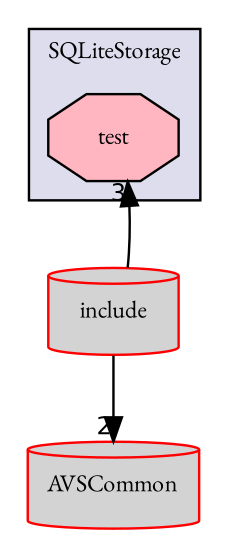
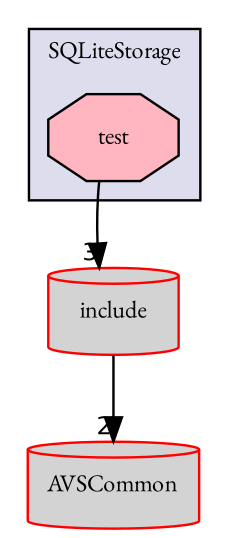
edge "include" -> "test": reversed
